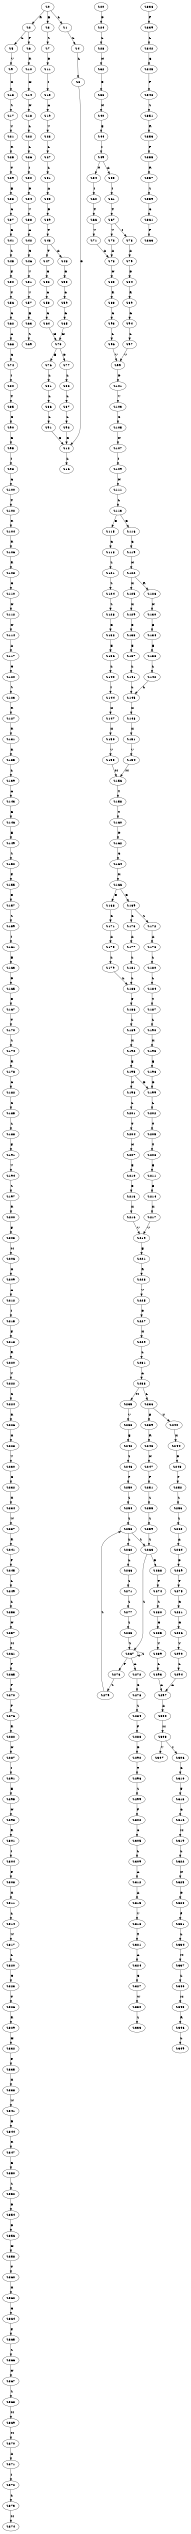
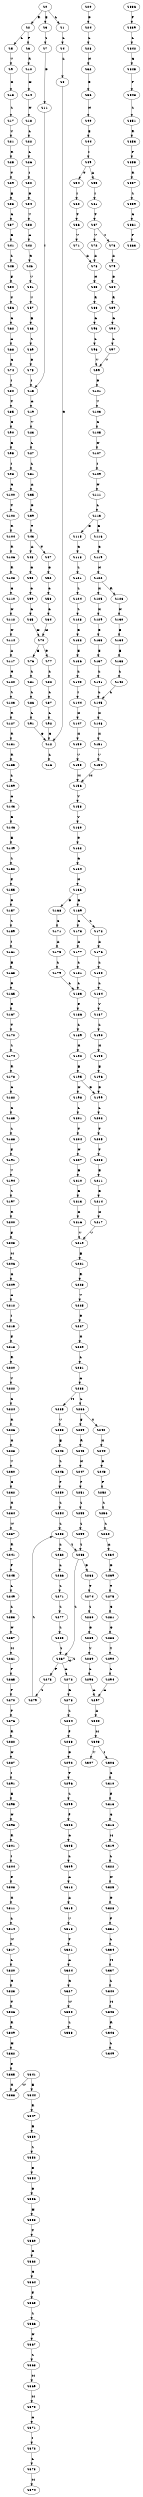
node "S75": added
edge "S338" -> "S341": reversed
